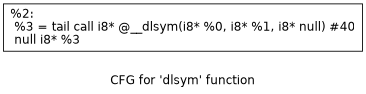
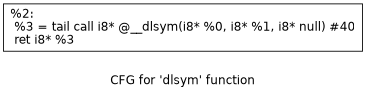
node "%2:": text "null i8* %3" -> "ret i8* %3"
